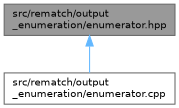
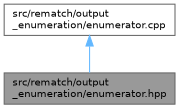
edge "src/rematch/output _enumeration/enumerator.cpp" -> "src/rematch/output _enumeration/enumerator.hpp": reversed
